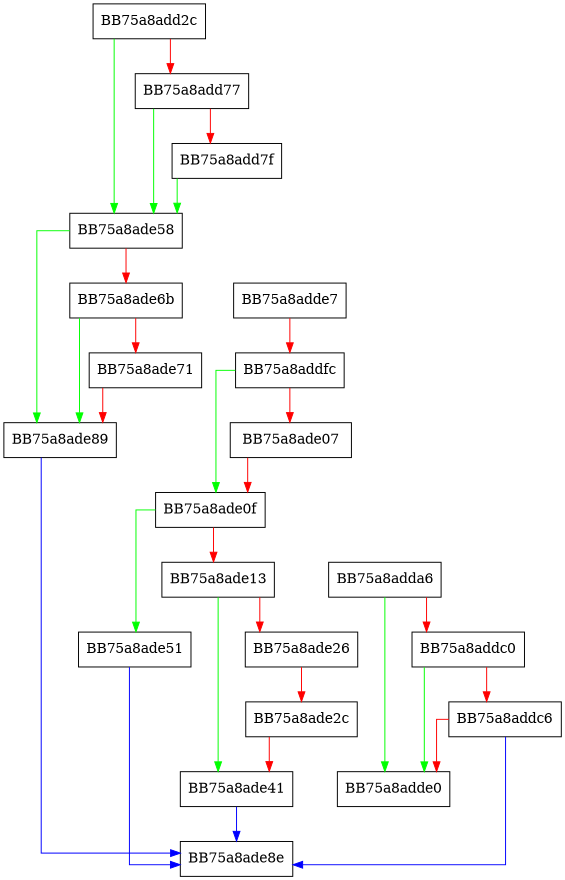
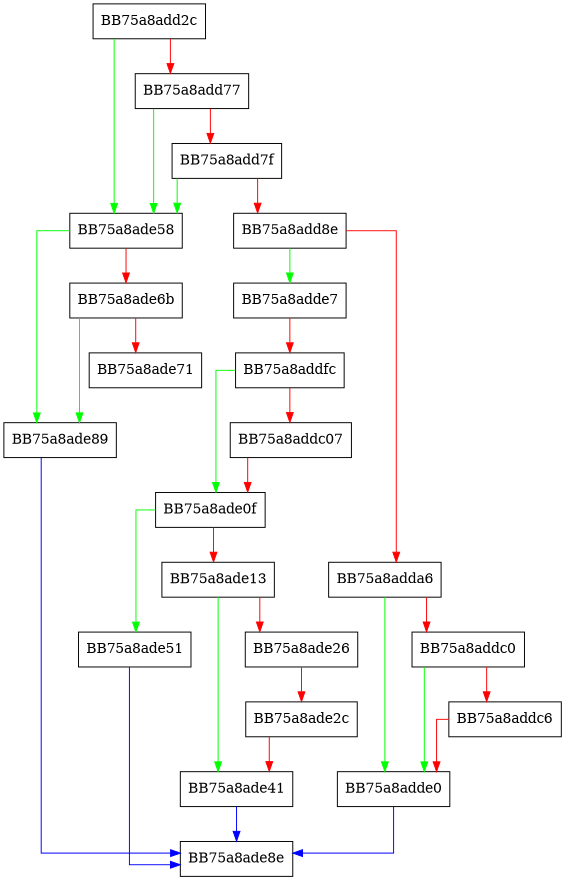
node "BB75a8add8e": added
edge "BB75a8ade71" -> "BB75a8ade89": removed
node "BB75a8ade07": label "BB75a8ade07" -> "BB75a8addc07"
edge "BB75a8addc6" -> "BB75a8ade8e": now "BB75a8adde0" -> "BB75a8ade8e"
